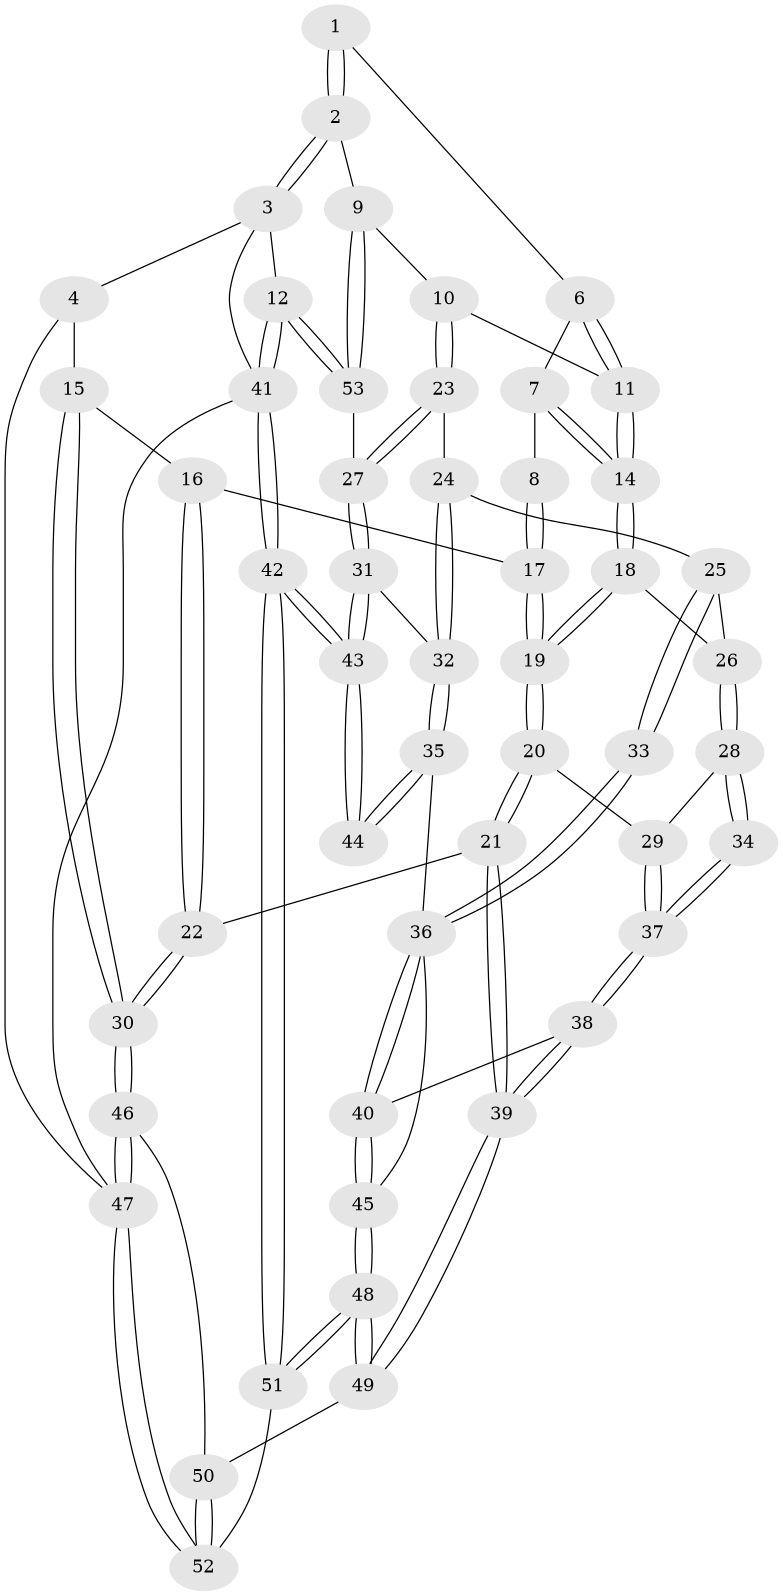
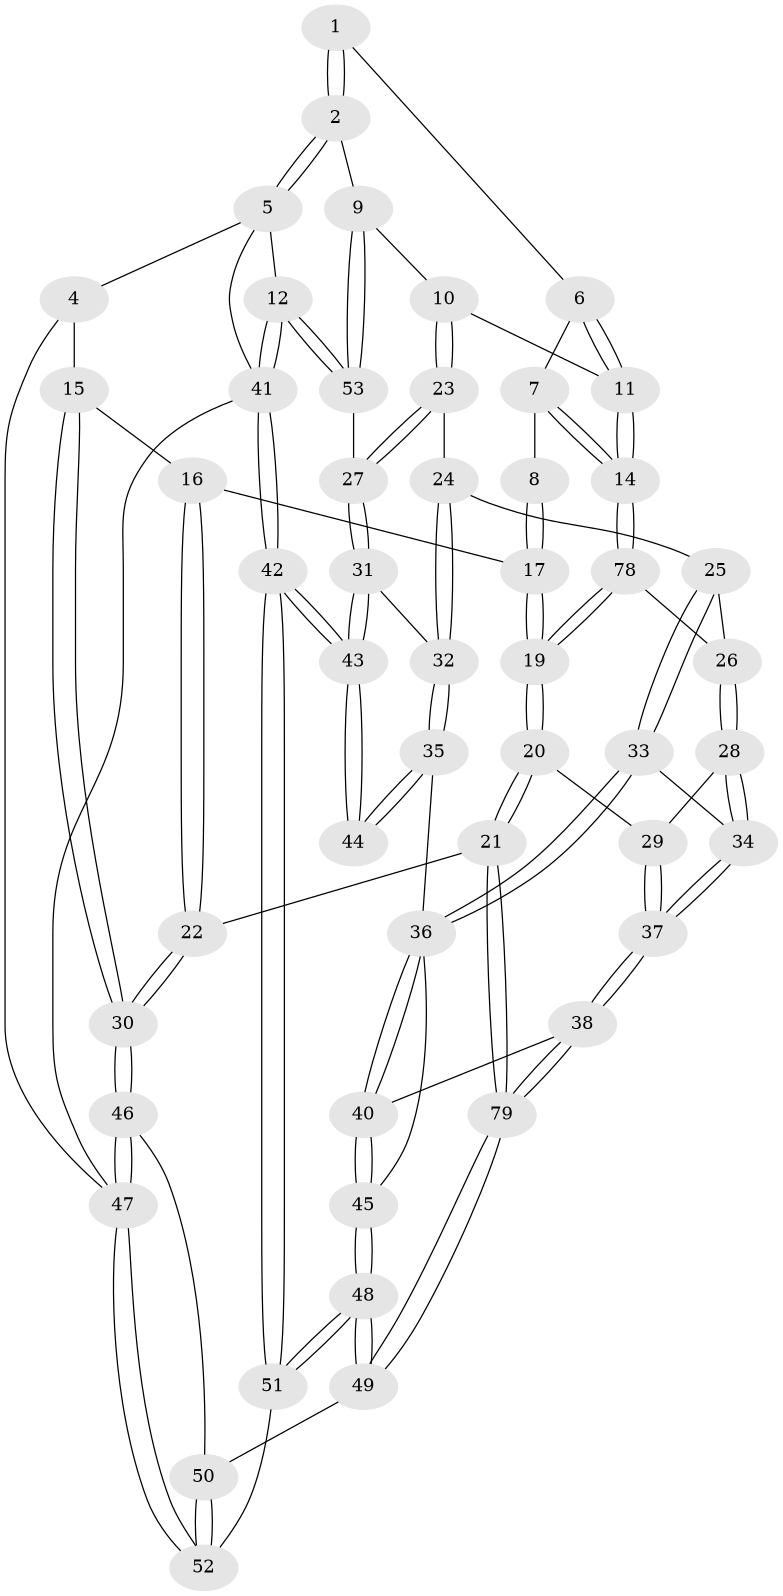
node "3": label "3" -> "5"
node "18": label "18" -> "78"
edge "33" -- "34": added
node "39": label "39" -> "79"
